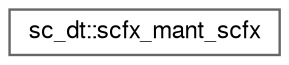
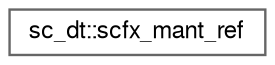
node "sc_dt::scfx_mant_scfx": label "sc_dt::scfx_mant_scfx" -> "sc_dt::scfx_mant_ref"
